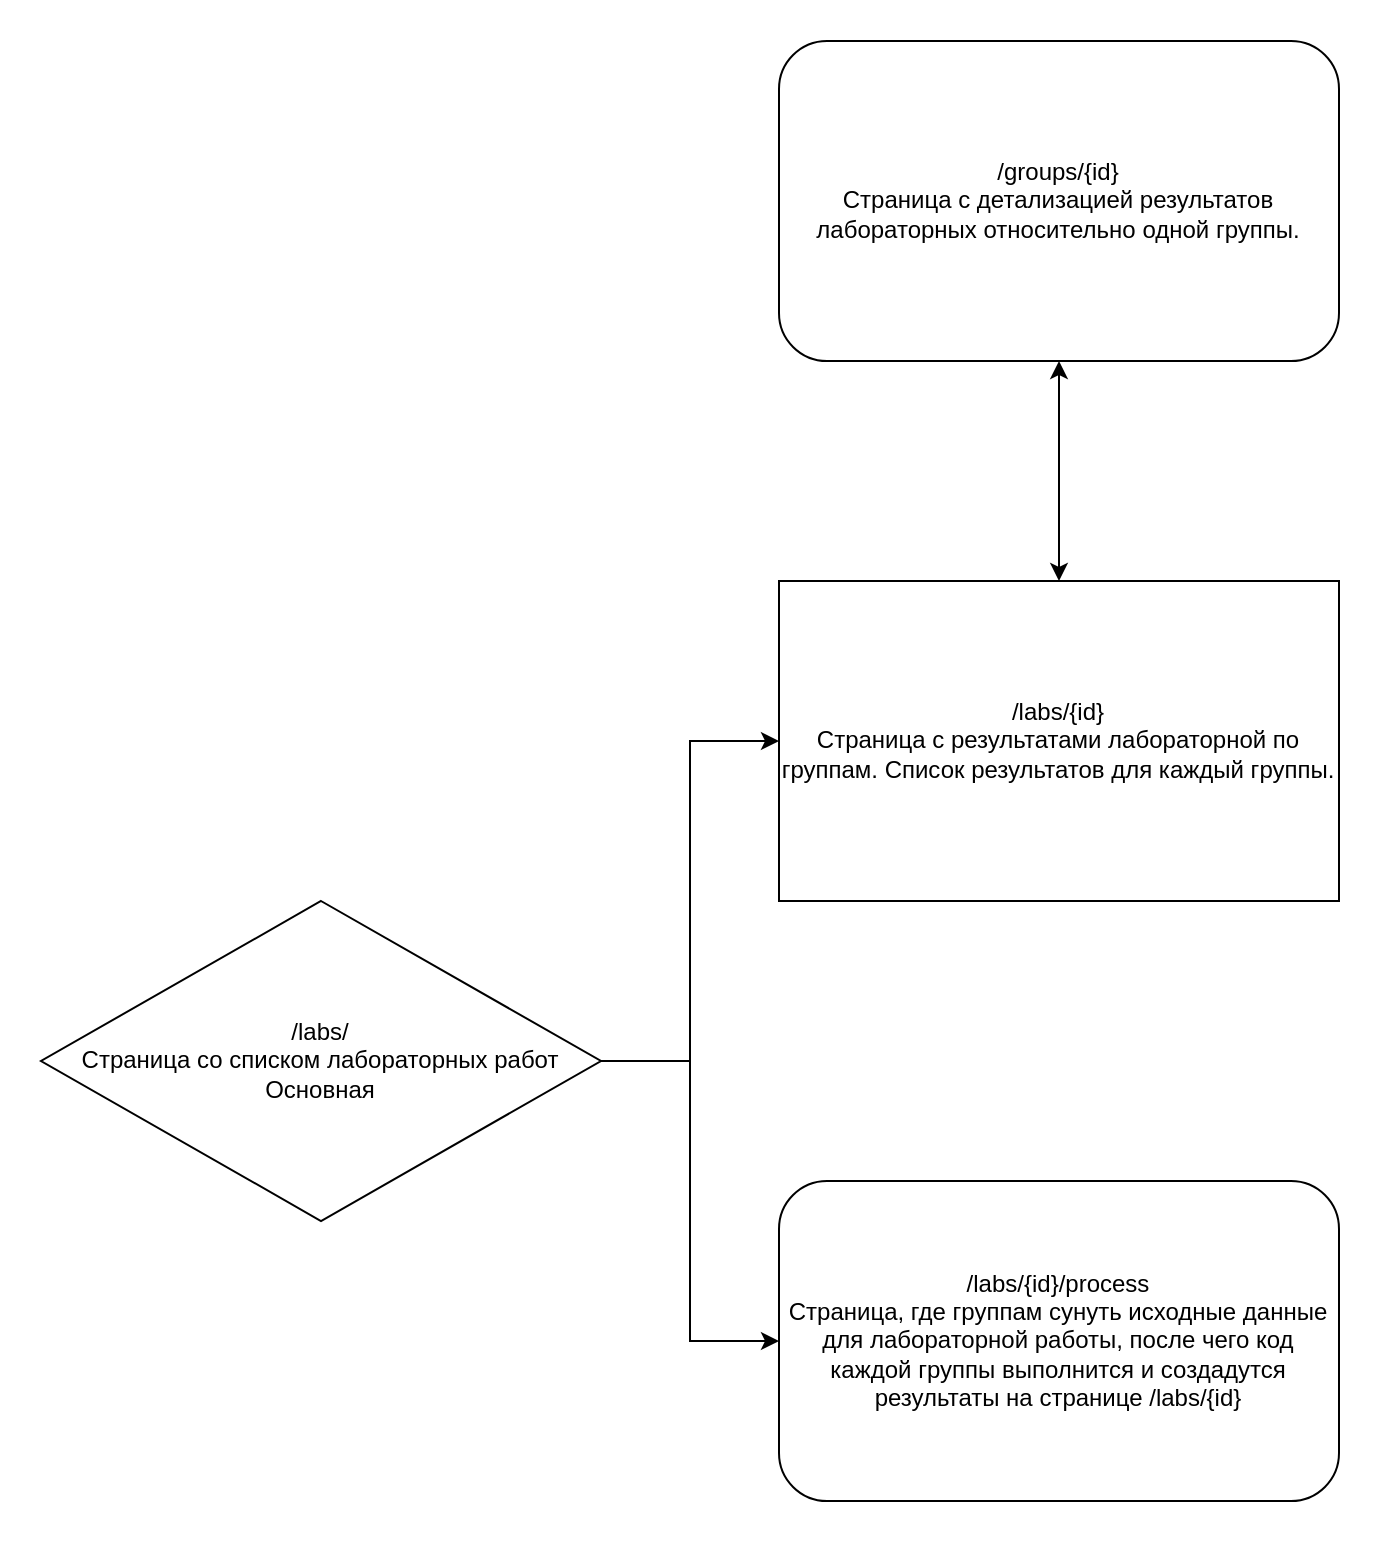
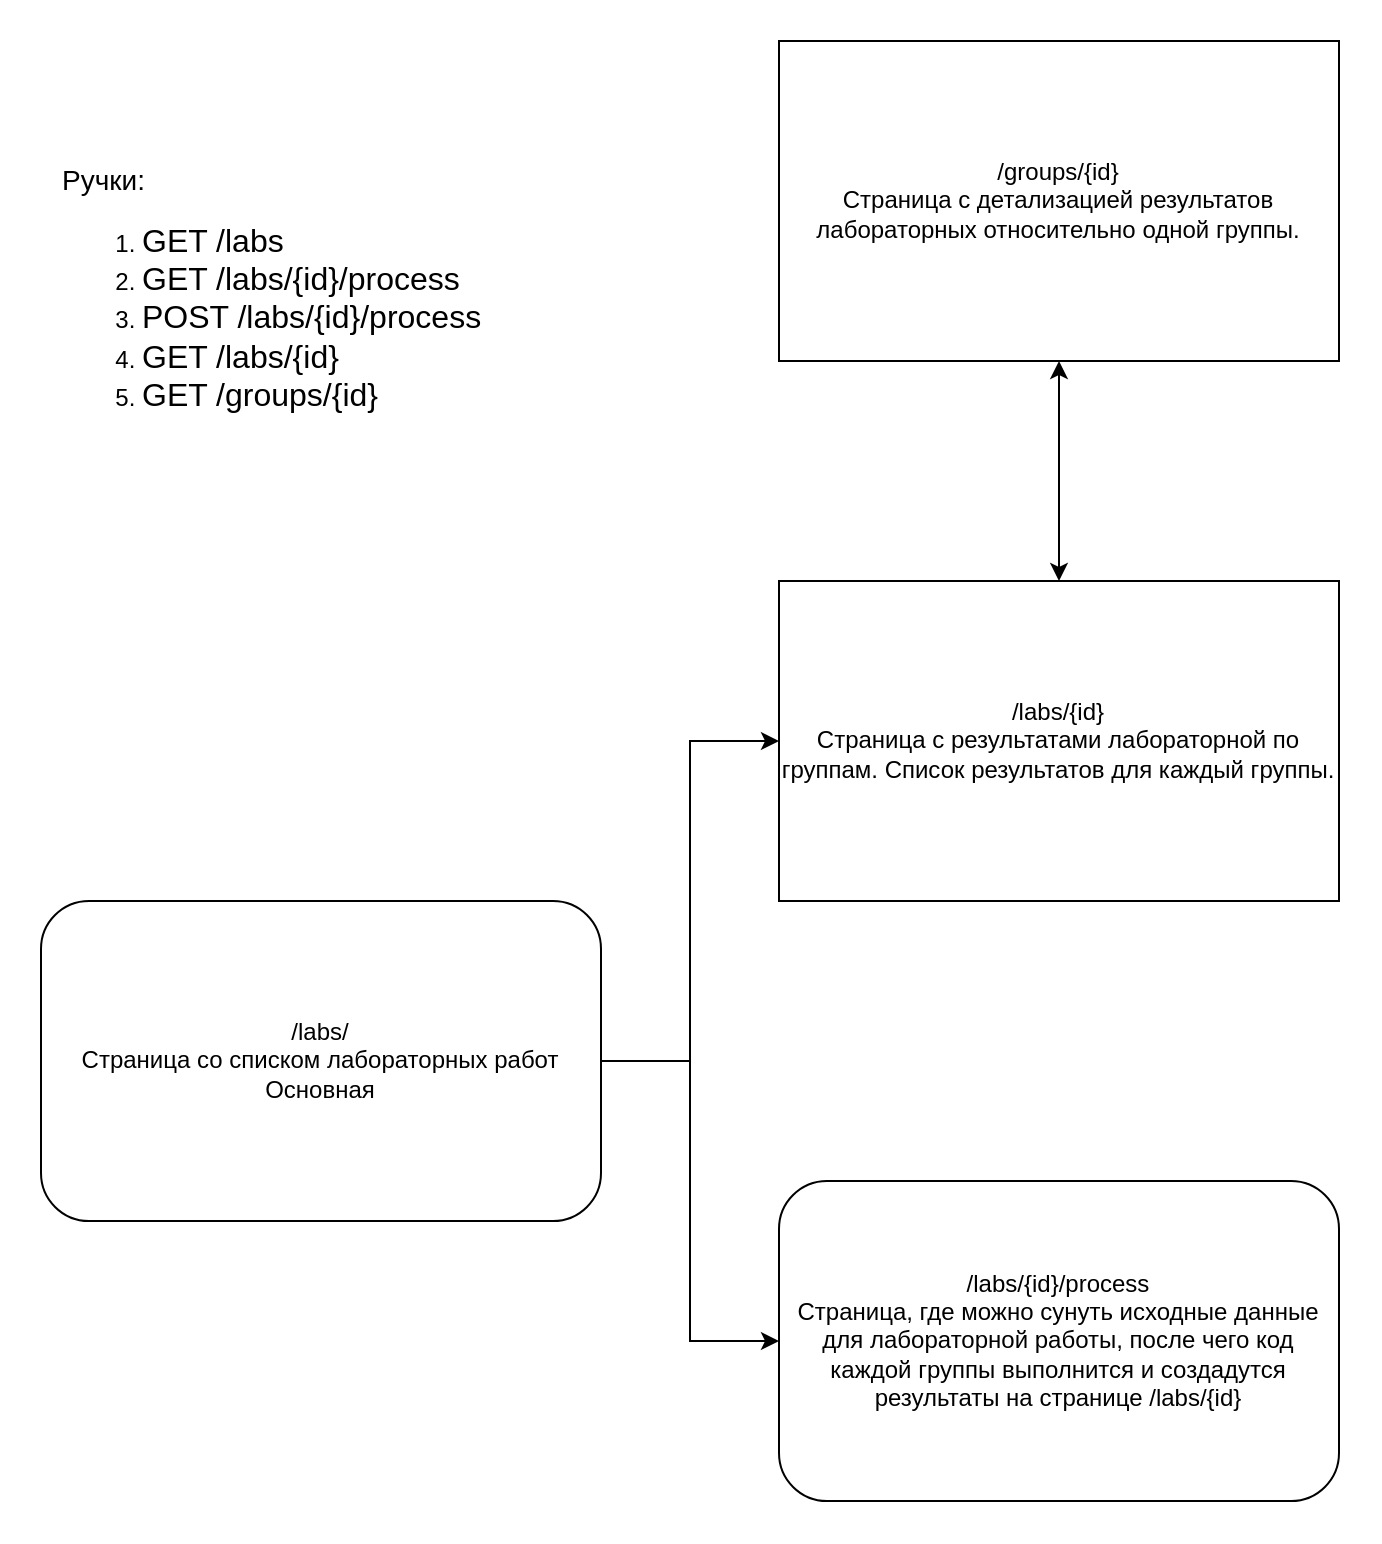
node "/groups/{id} Страница с детализацией результатов лабораторных относительно одной группы.": shape rounded rectangle -> rectangle
node "Ручки: GET /labs GET /labs/{id}/process POST /labs/{id}/process GET /labs/{id} GET /groups/{id}": added
node "/labs/ Страница со списком лабораторных работ Основная": shape diamond -> rounded rectangle
node "/labs/{id}/process Страница, где группам сунуть исходные данные для лабораторной работы, после чего код каждой группы выполнится и создадутся результаты на странице /labs/{id}": label "/labs/{id}/process Страница, где группам сунуть исходные данные для лабораторной работы, после чего код каждой группы выполнится и создадутся результаты на странице /labs/{id}" -> "/labs/{id}/process Страница, где можно сунуть исходные данные для лабораторной работы, после чего код каждой группы выполнится и создадутся результаты на странице /labs/{id}"
